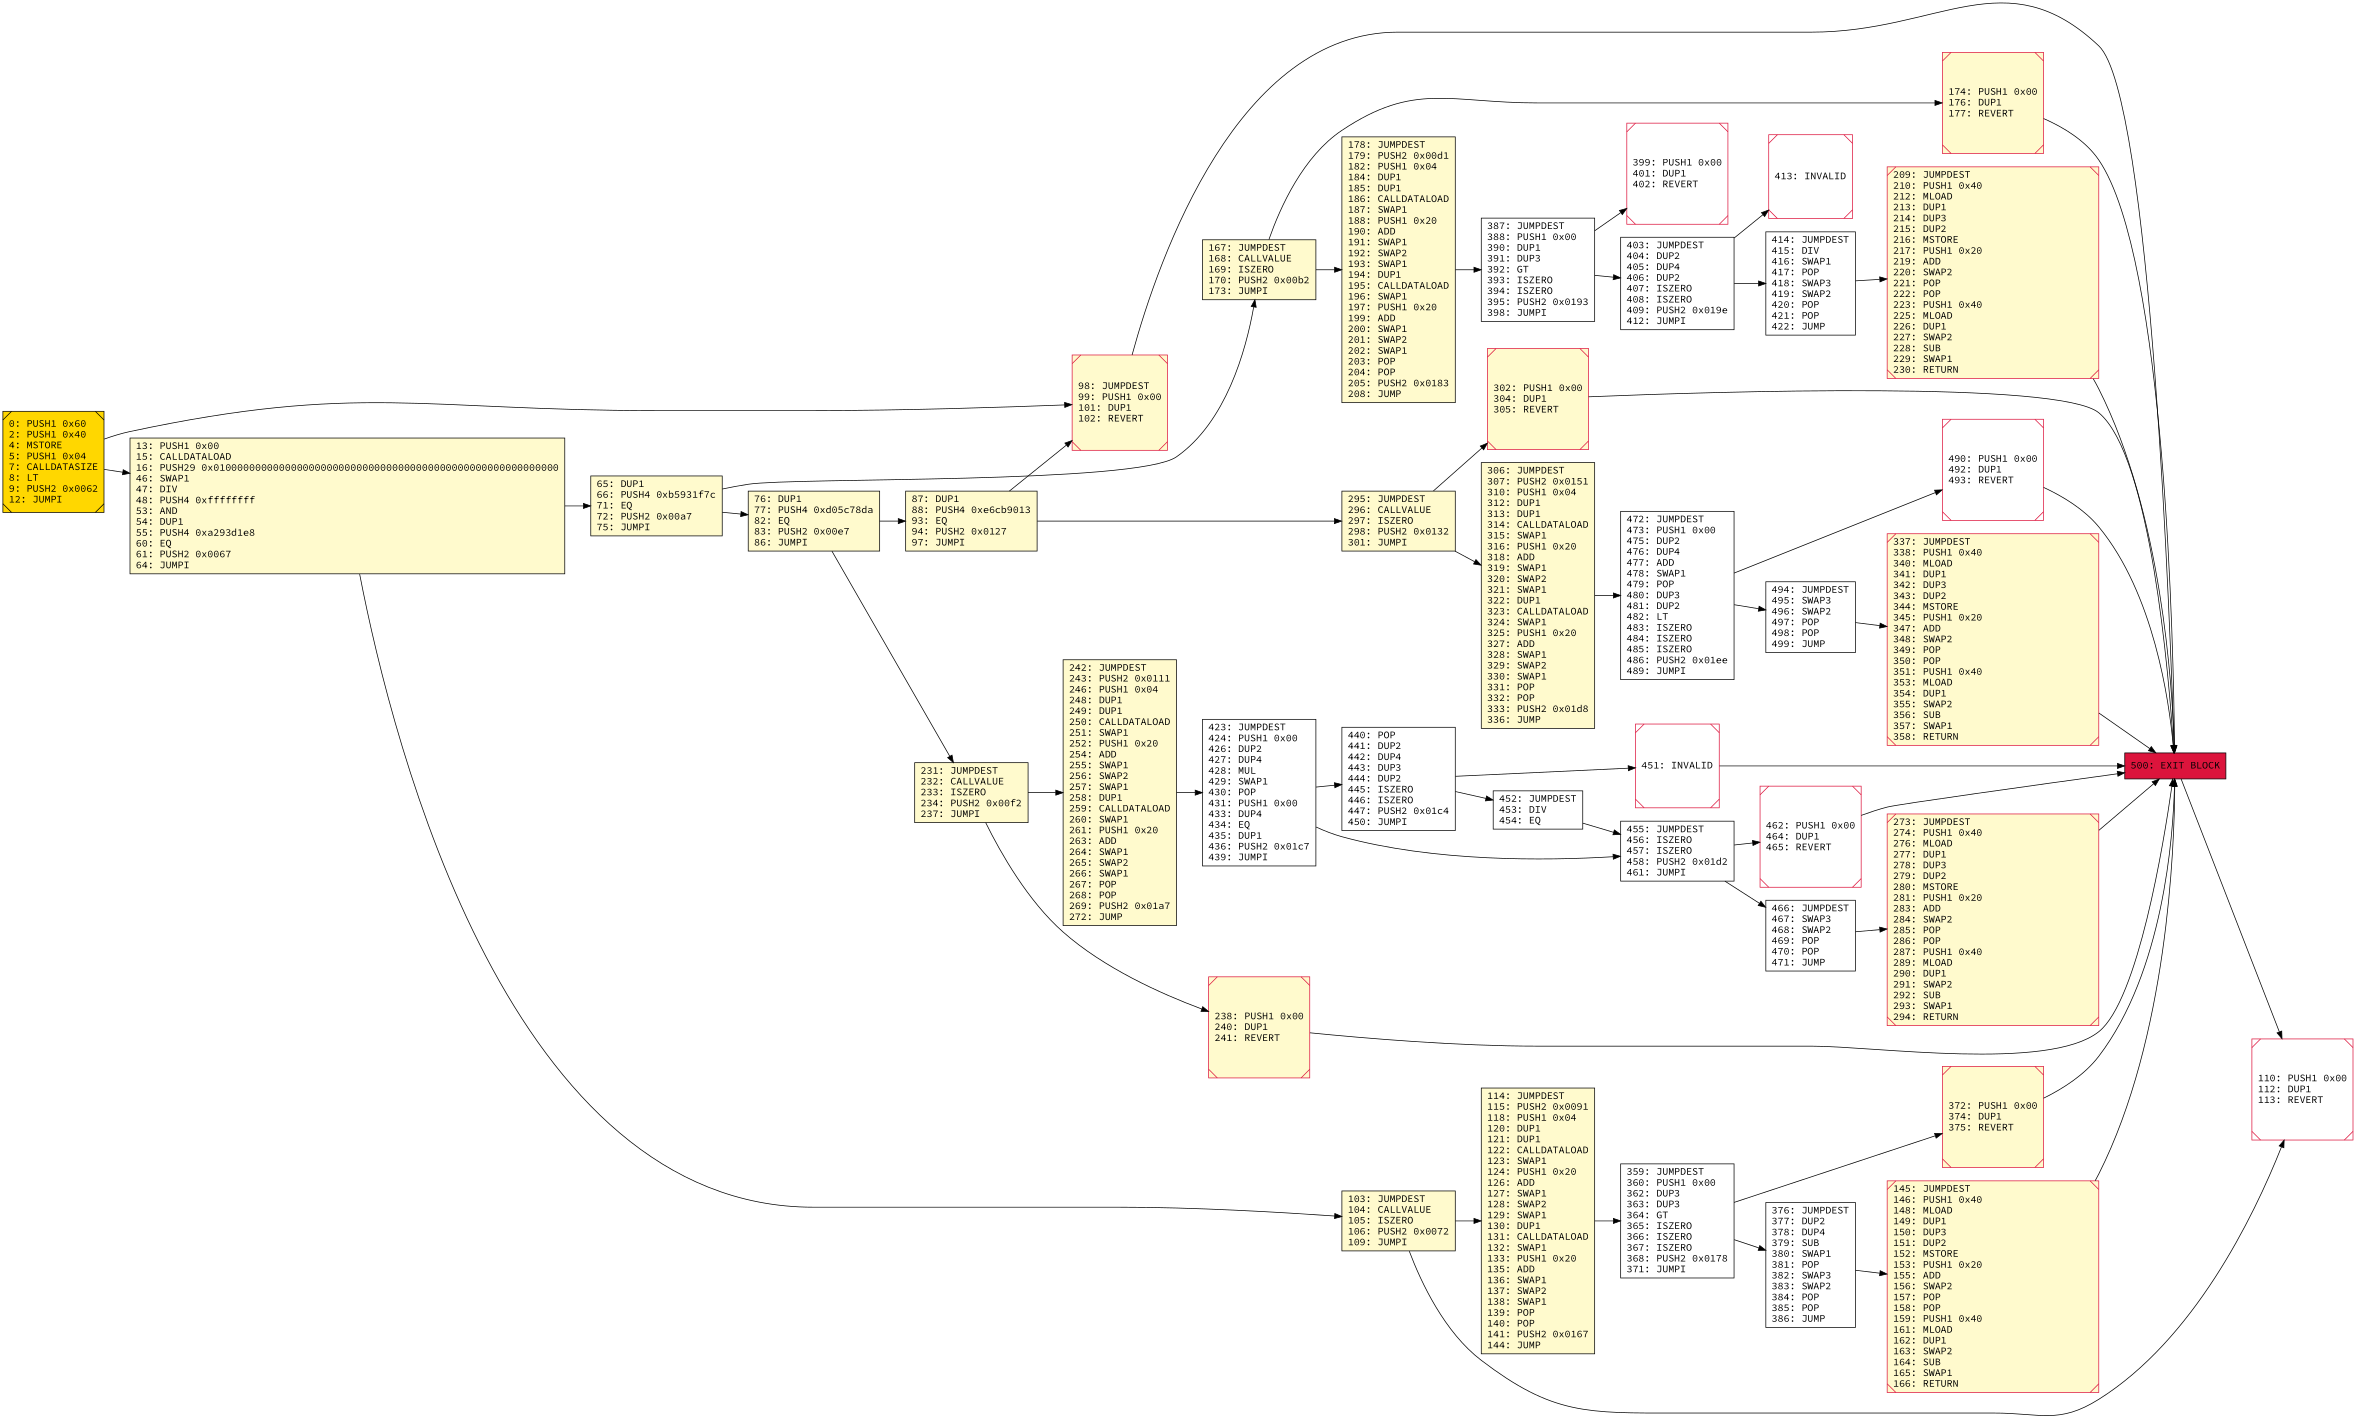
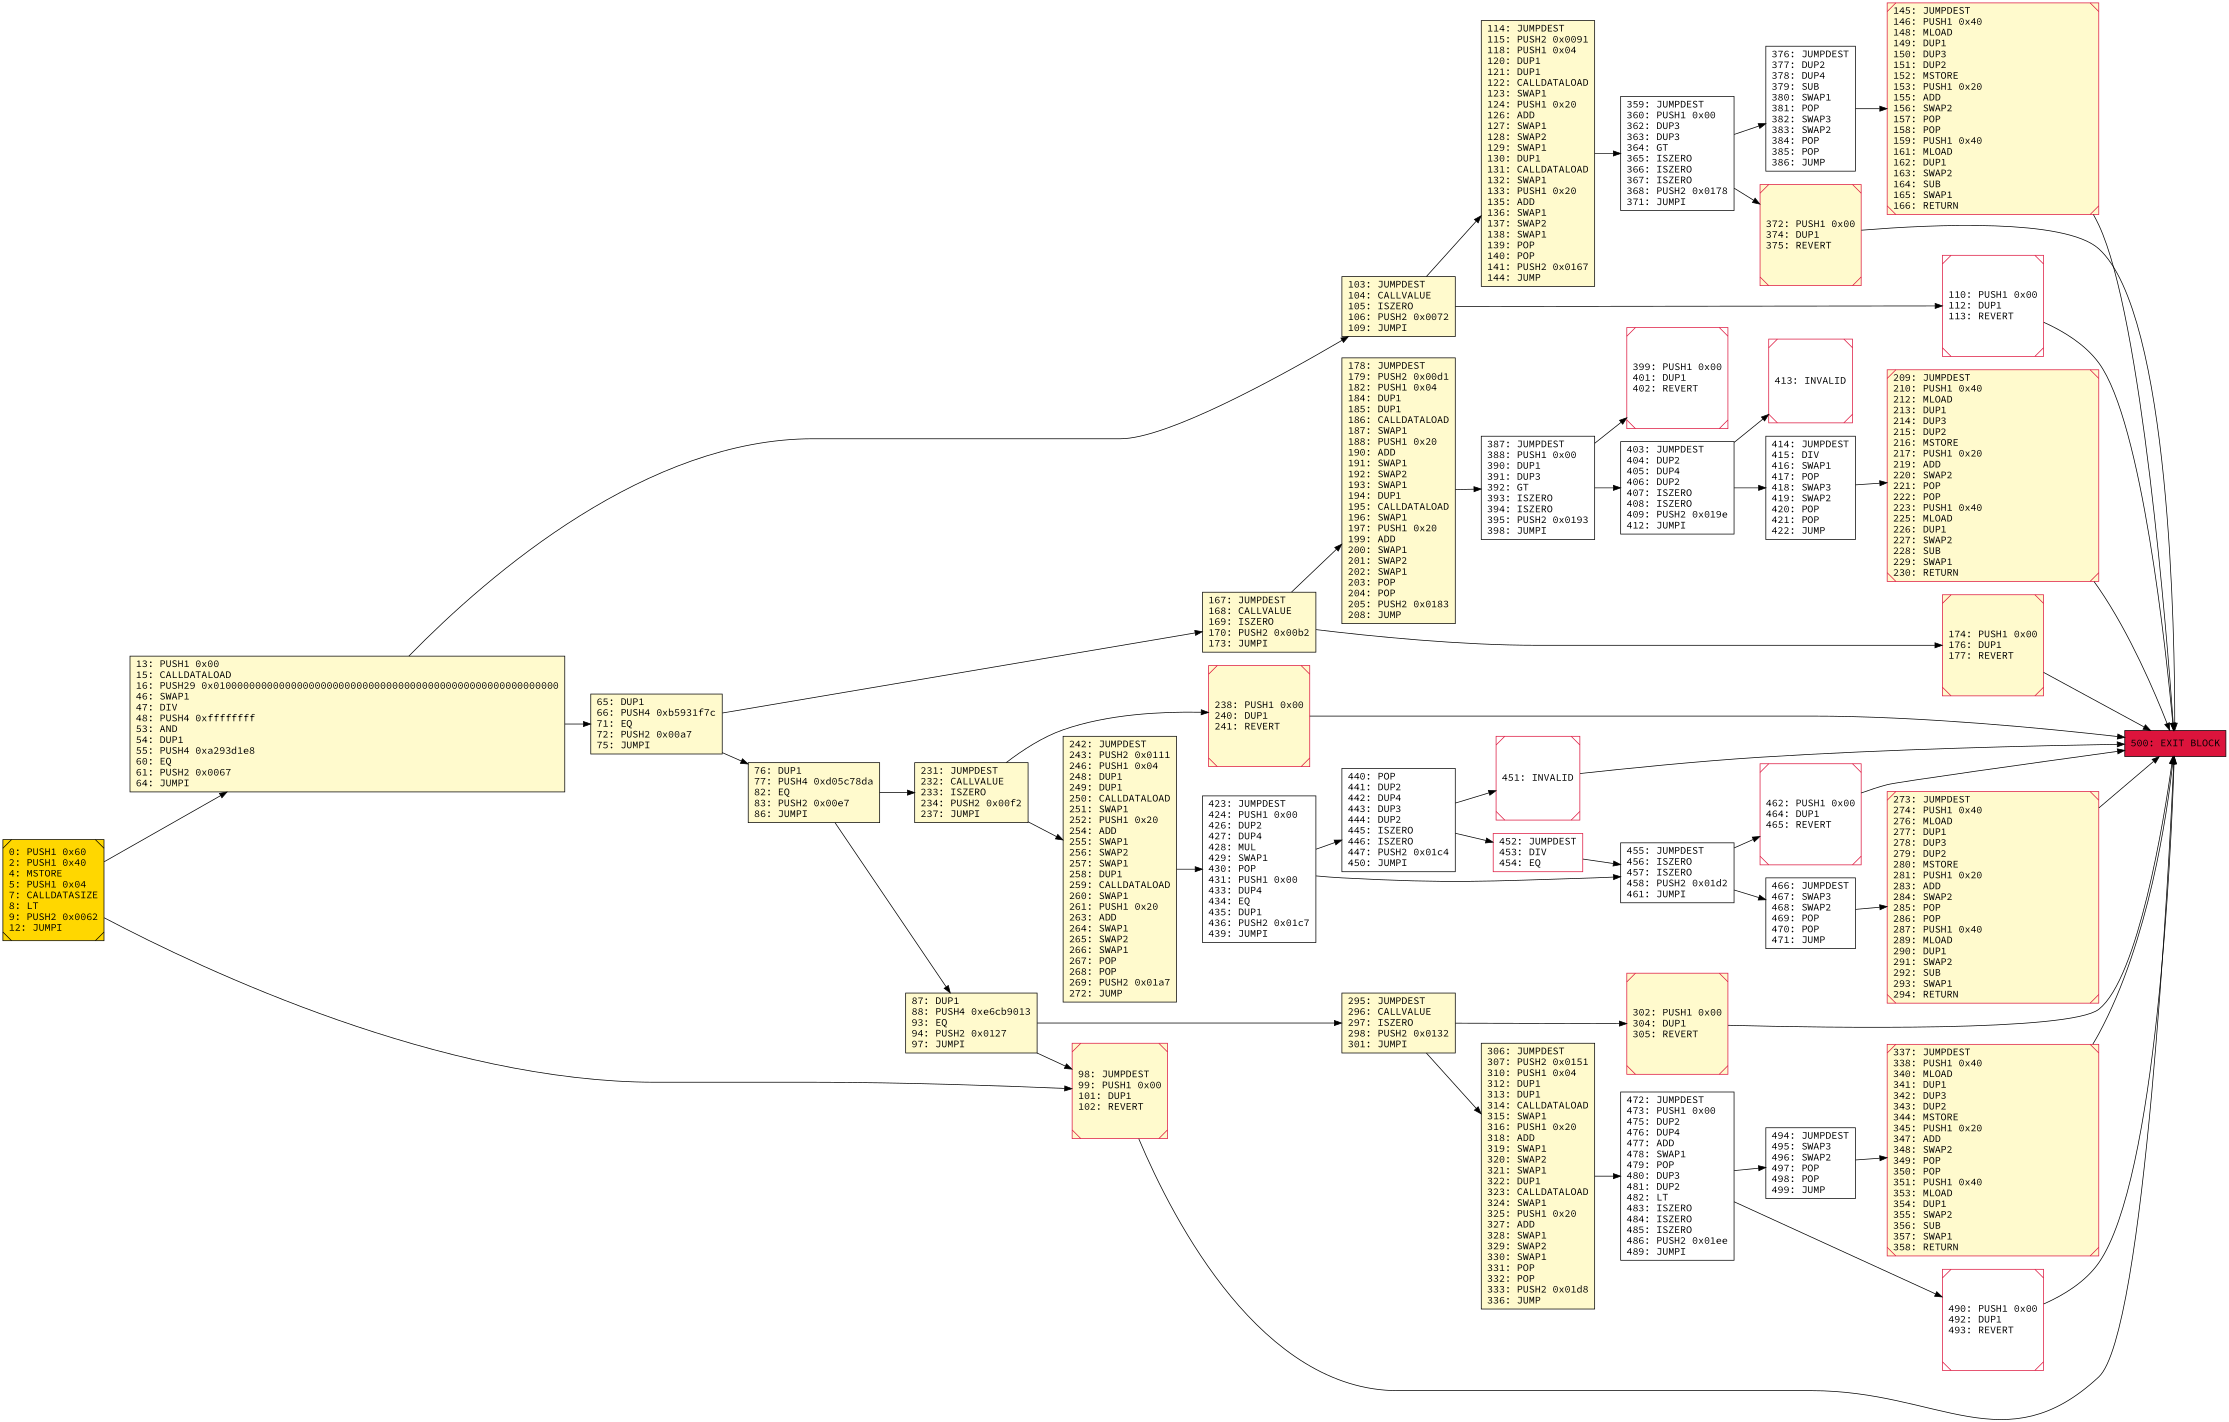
node "452: JUMPDEST 453: DIV 454: EQ": color black -> crimson
edge "500: EXIT BLOCK" -> "110: PUSH1 0x00 112: DUP1 113: REVERT": reversed
